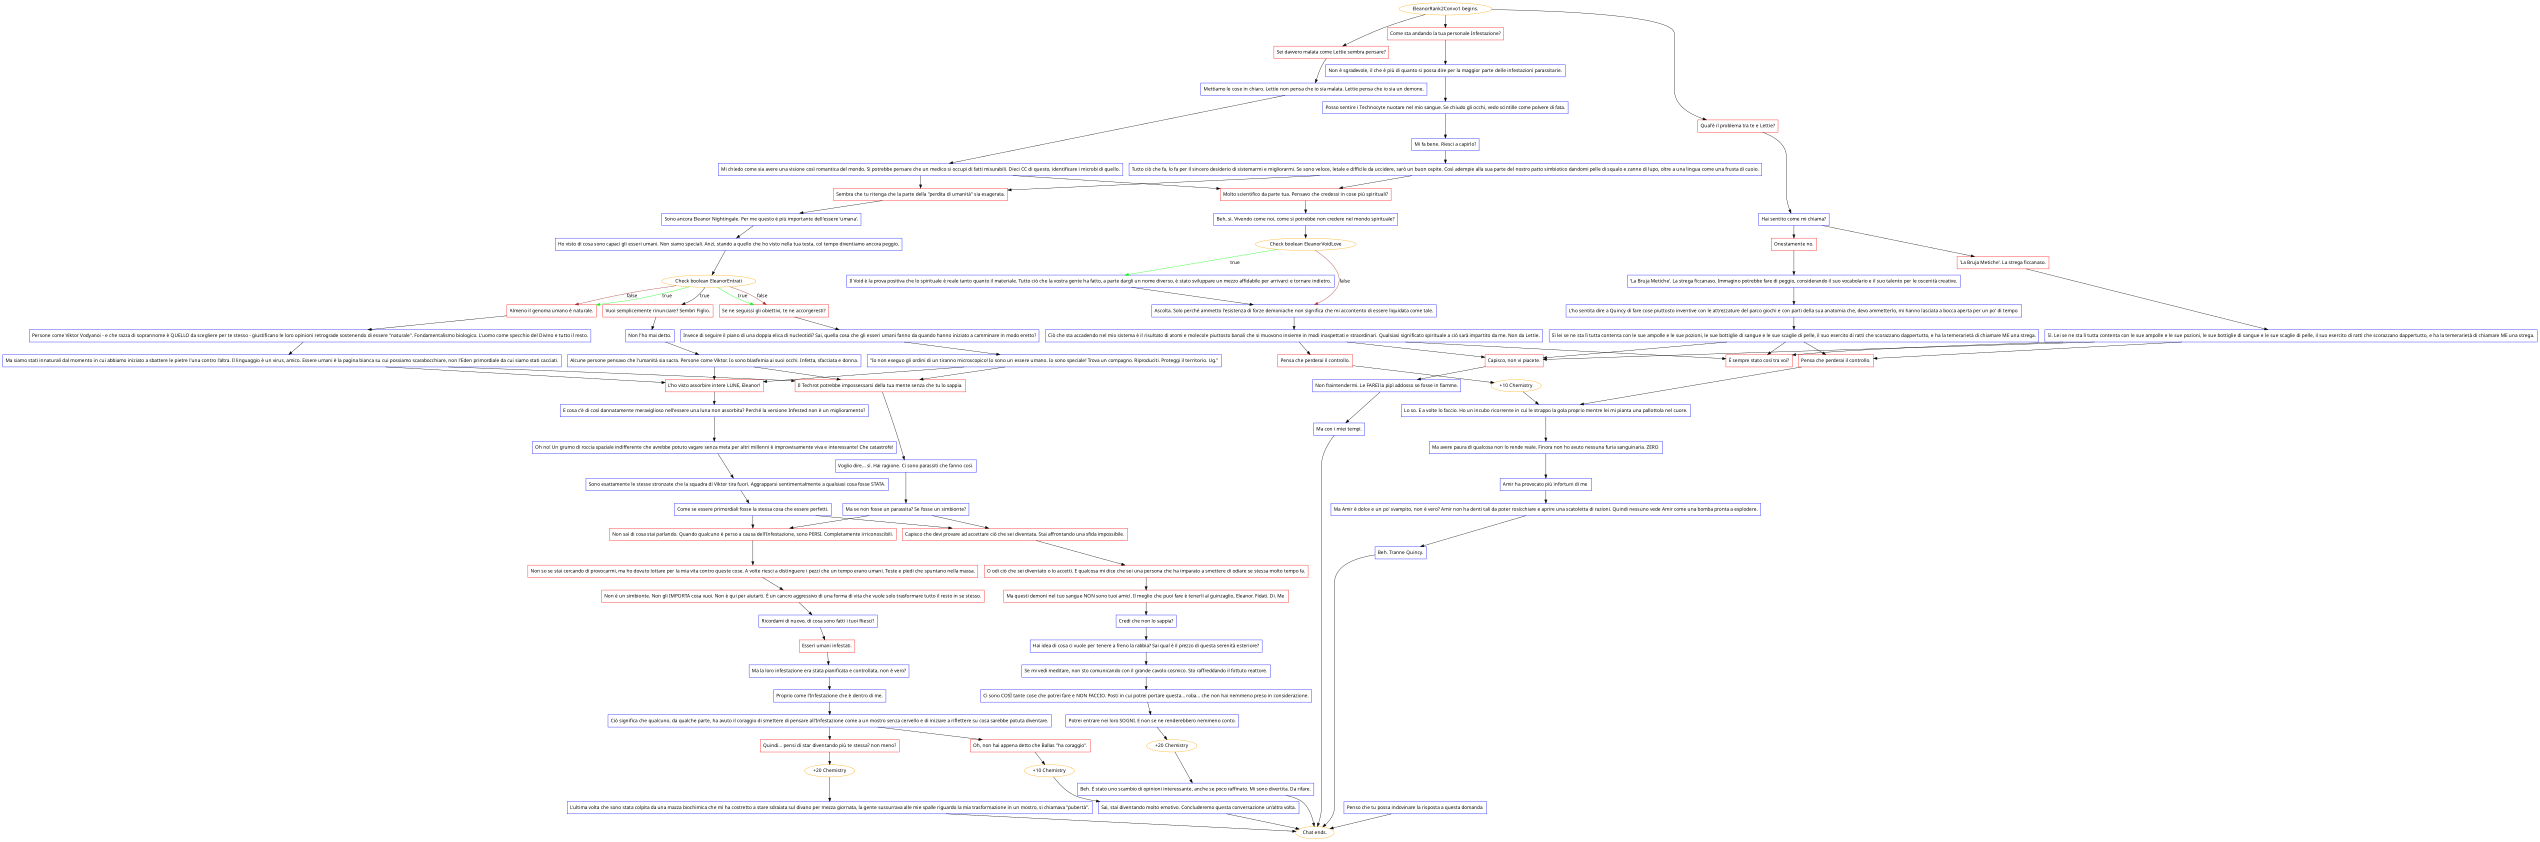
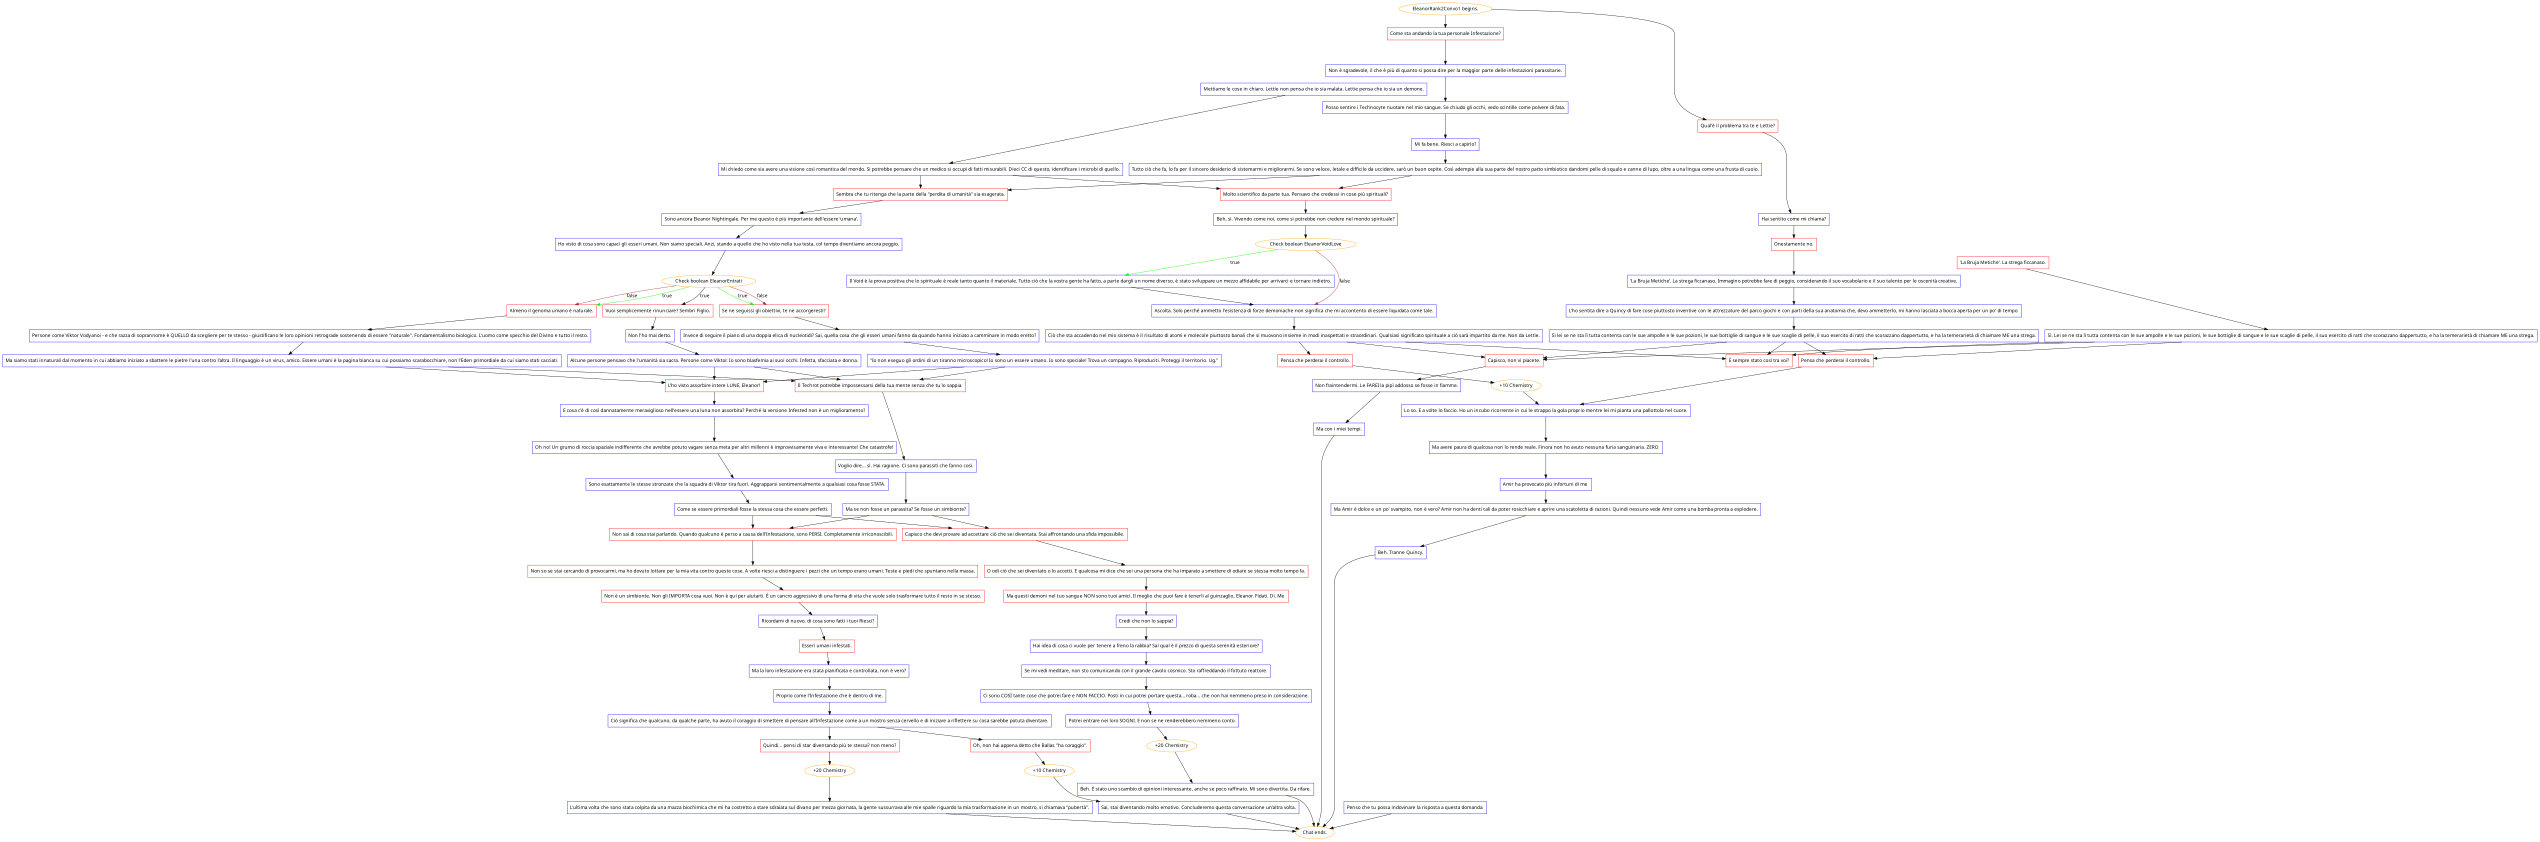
node "Sei davvero malata come Lettie sembra pensare?": removed
edge "Hai sentito come mi chiama?" -> "‘La Bruja Metiche‘. La strega ficcanaso.": removed
